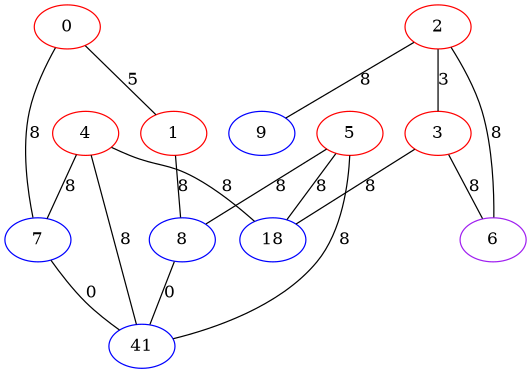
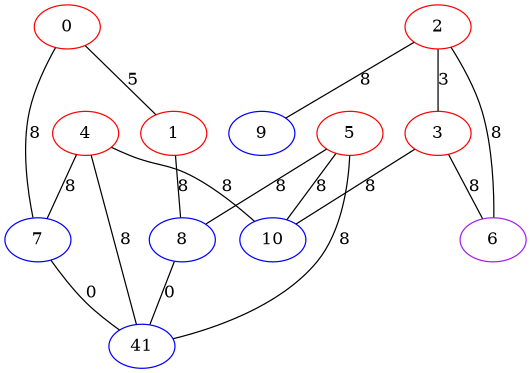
node "18": label "18" -> "10"
